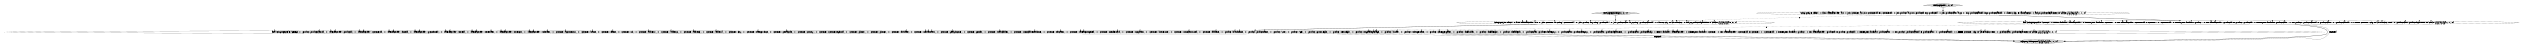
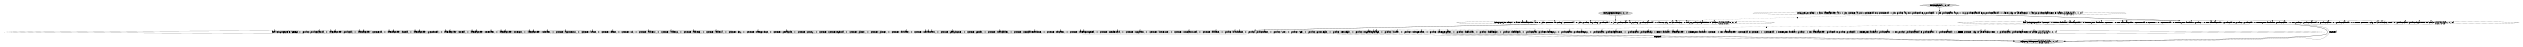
node "testSimpleJoinUsing['0', '0', '1']": shape diamond -> ellipse
